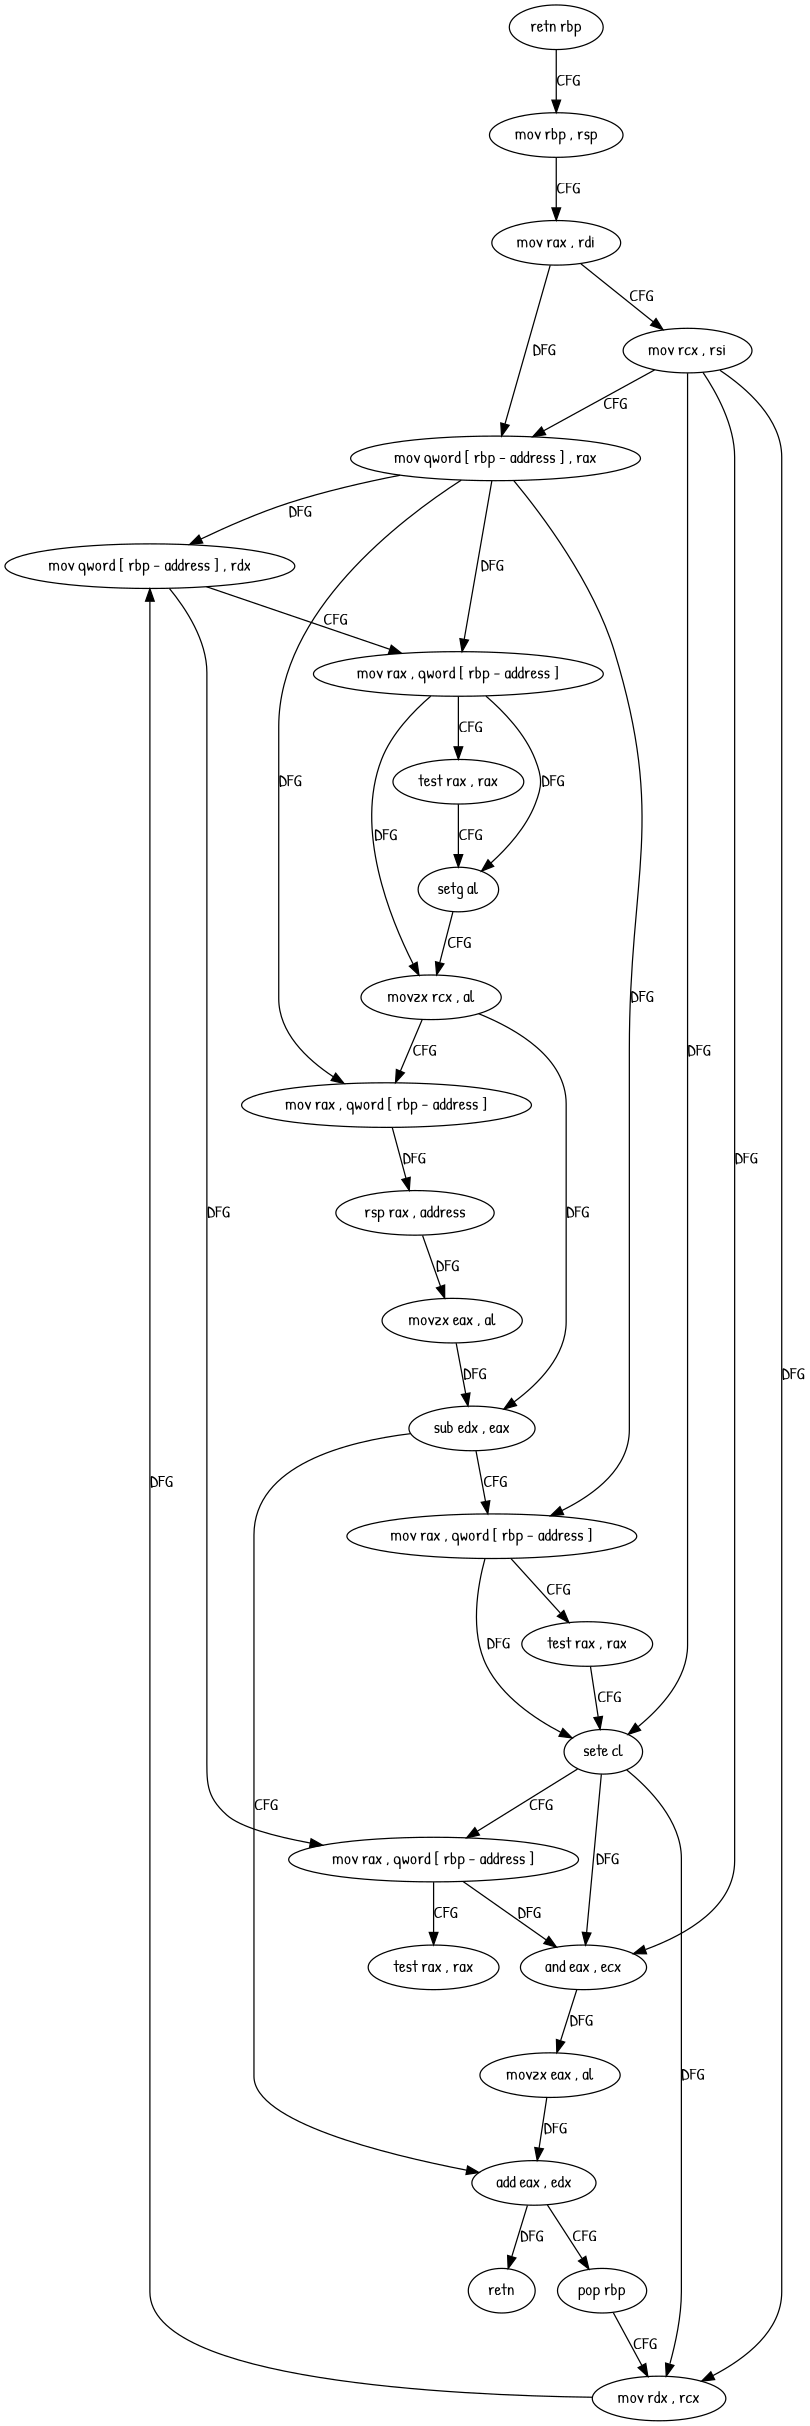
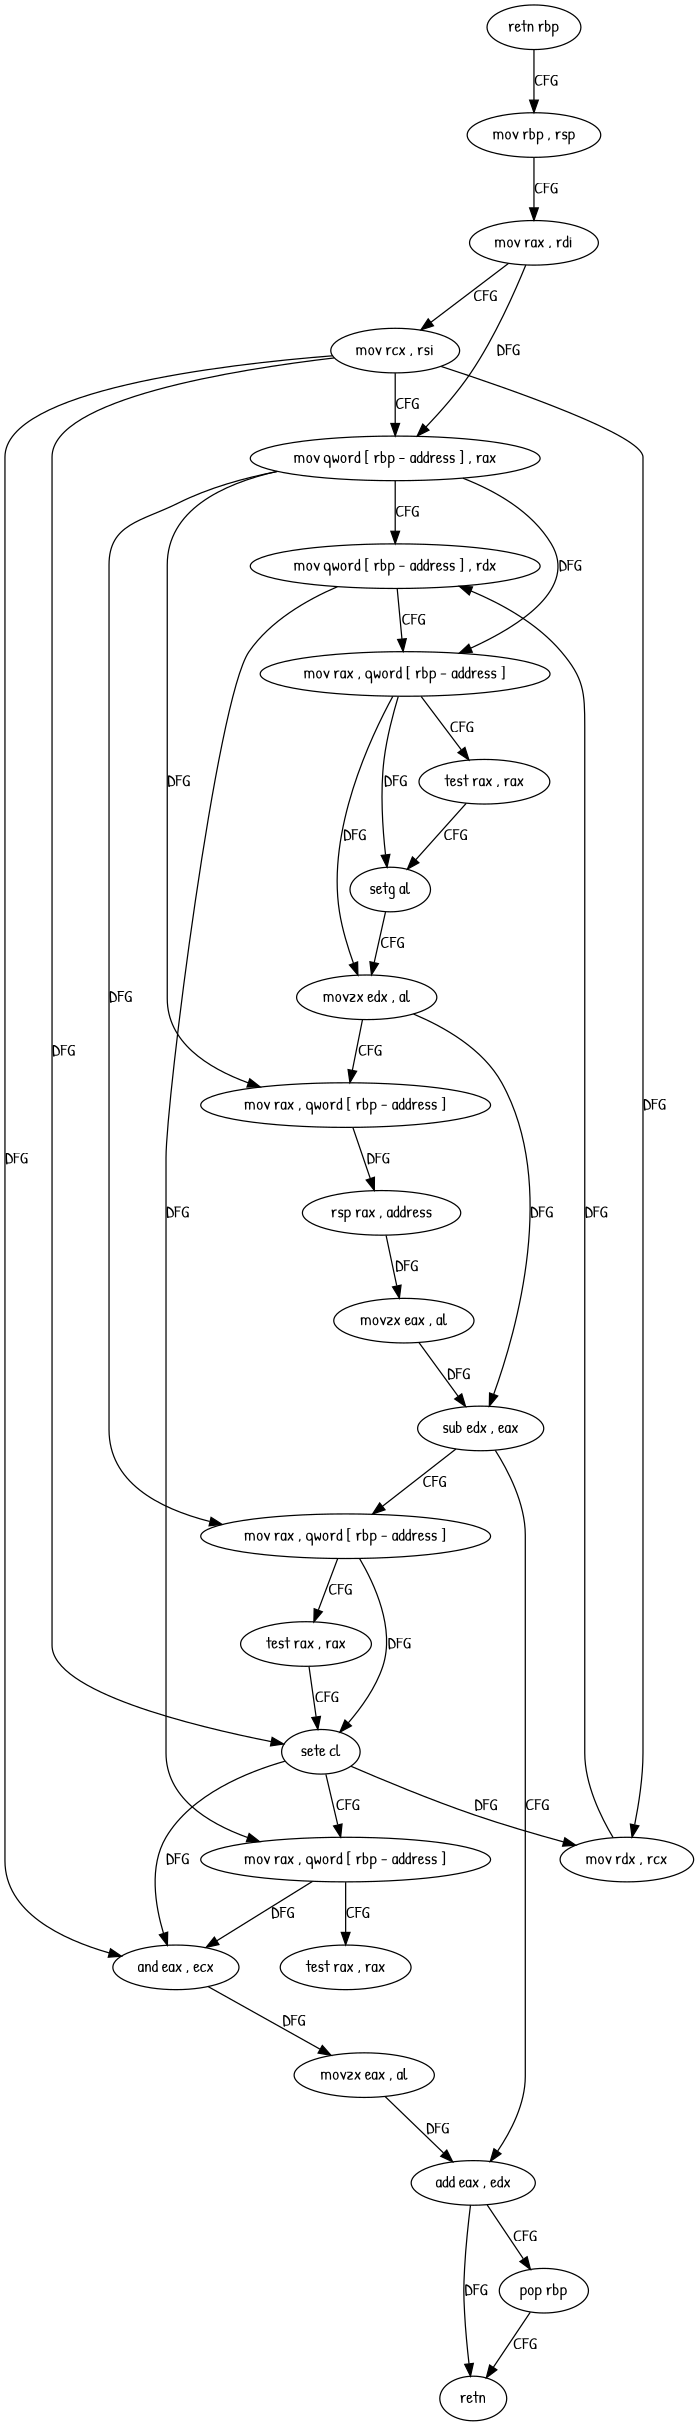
edge "mov qword [ rbp - address ] , rax" -> "mov qword [ rbp - address ] , rdx": label "DFG" -> "CFG"
node "movzx rcx , al": label "movzx rcx , al" -> "movzx edx , al"
edge "pop rbp" -> "mov rdx , rcx": now "pop rbp" -> "retn"
